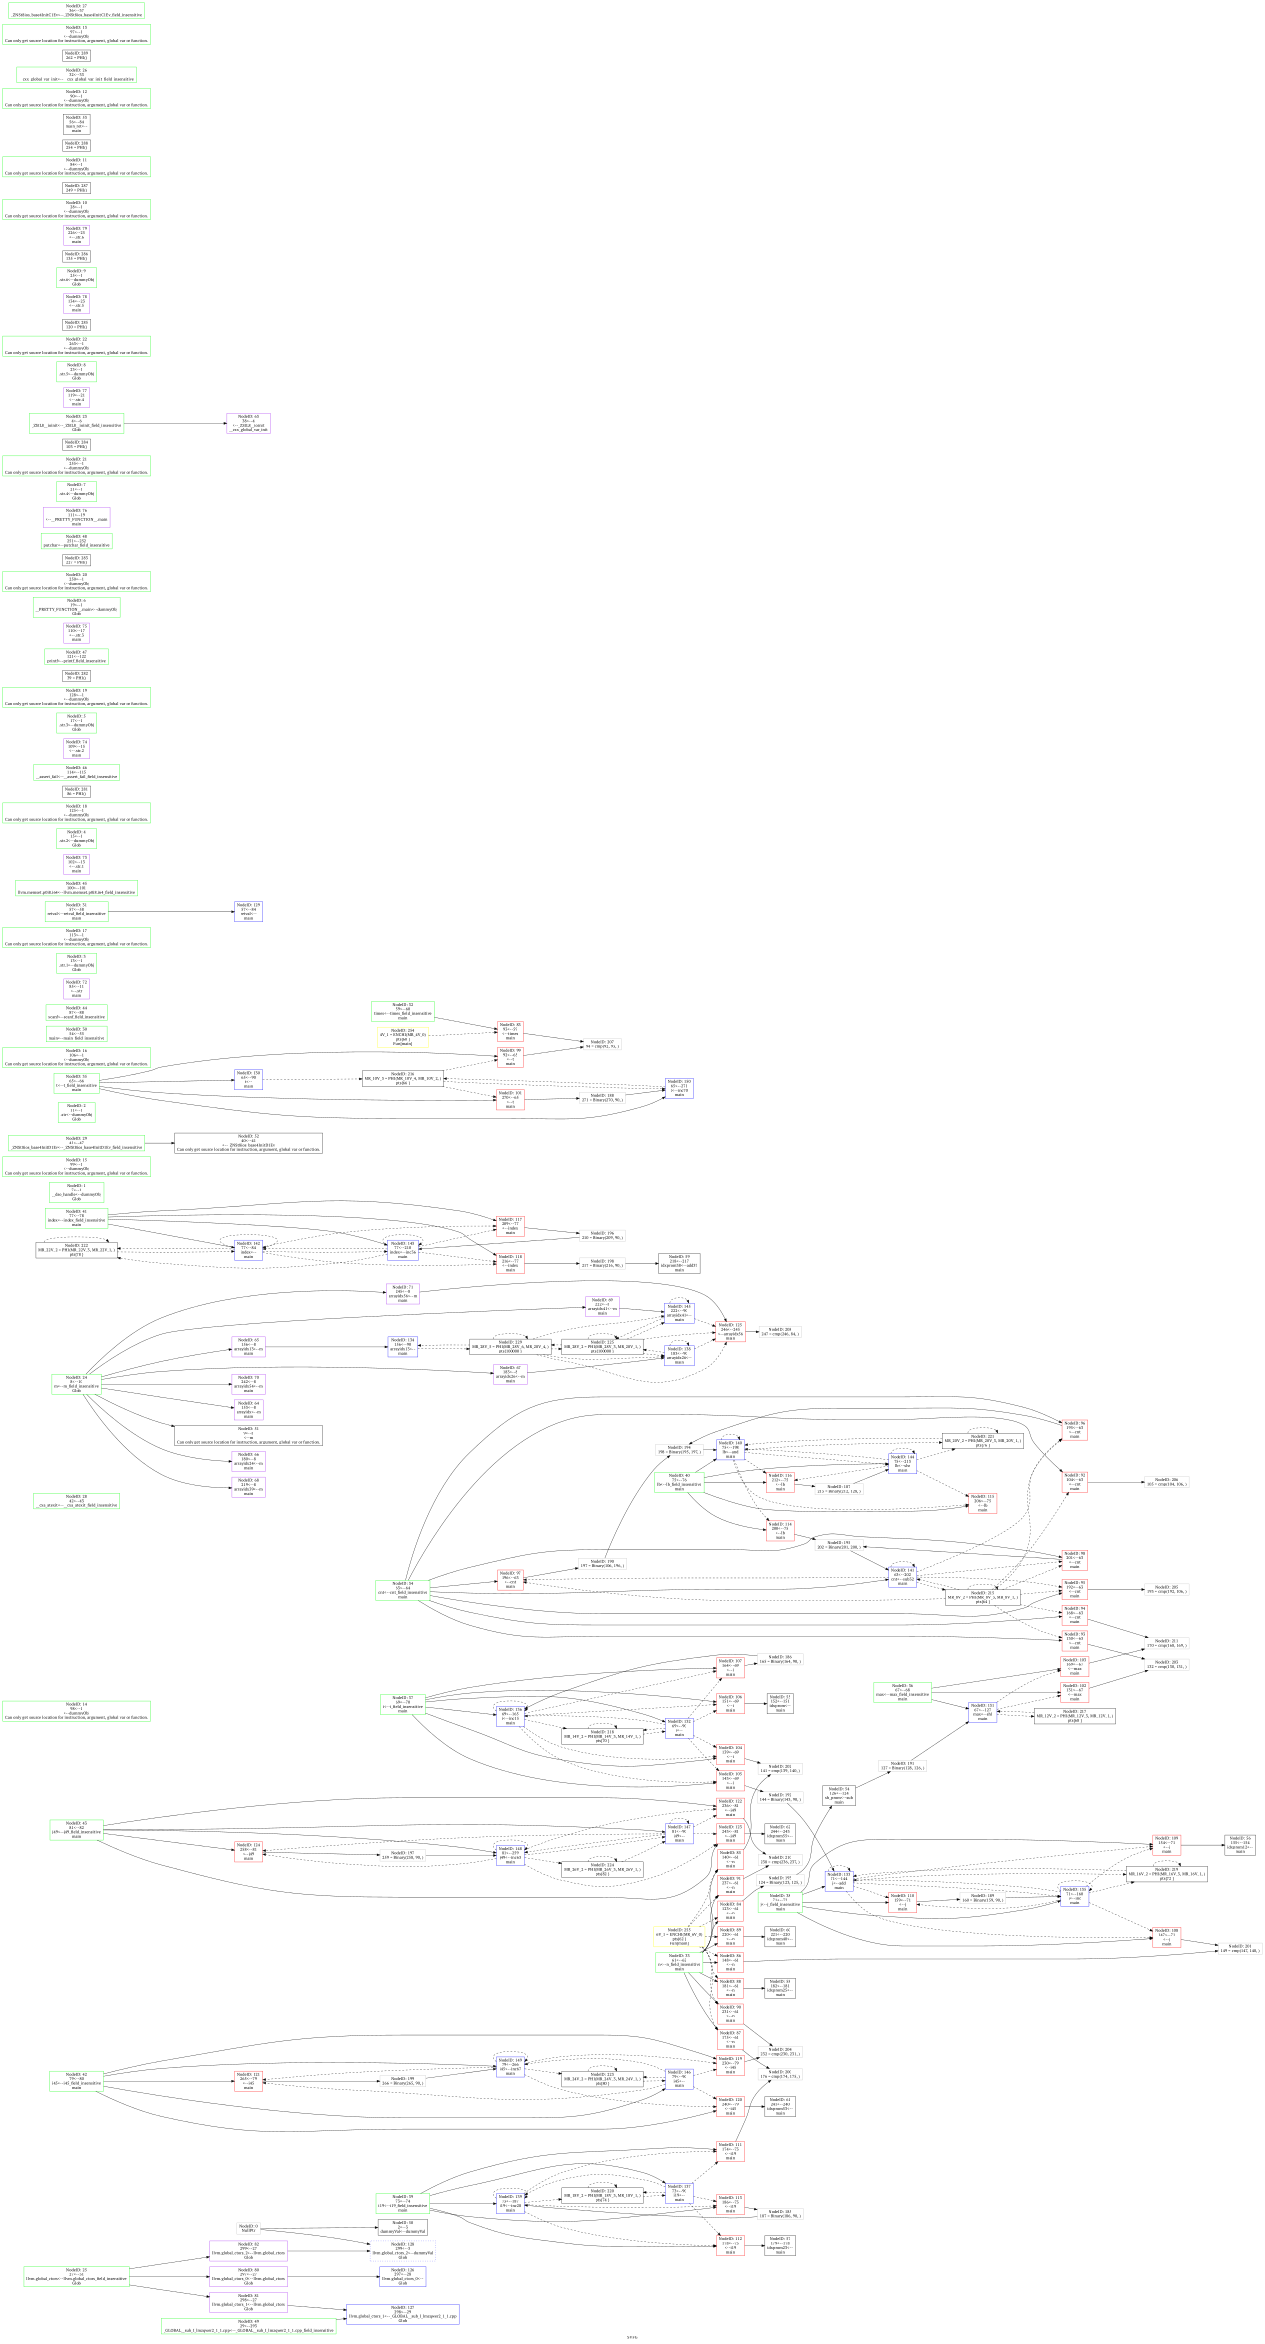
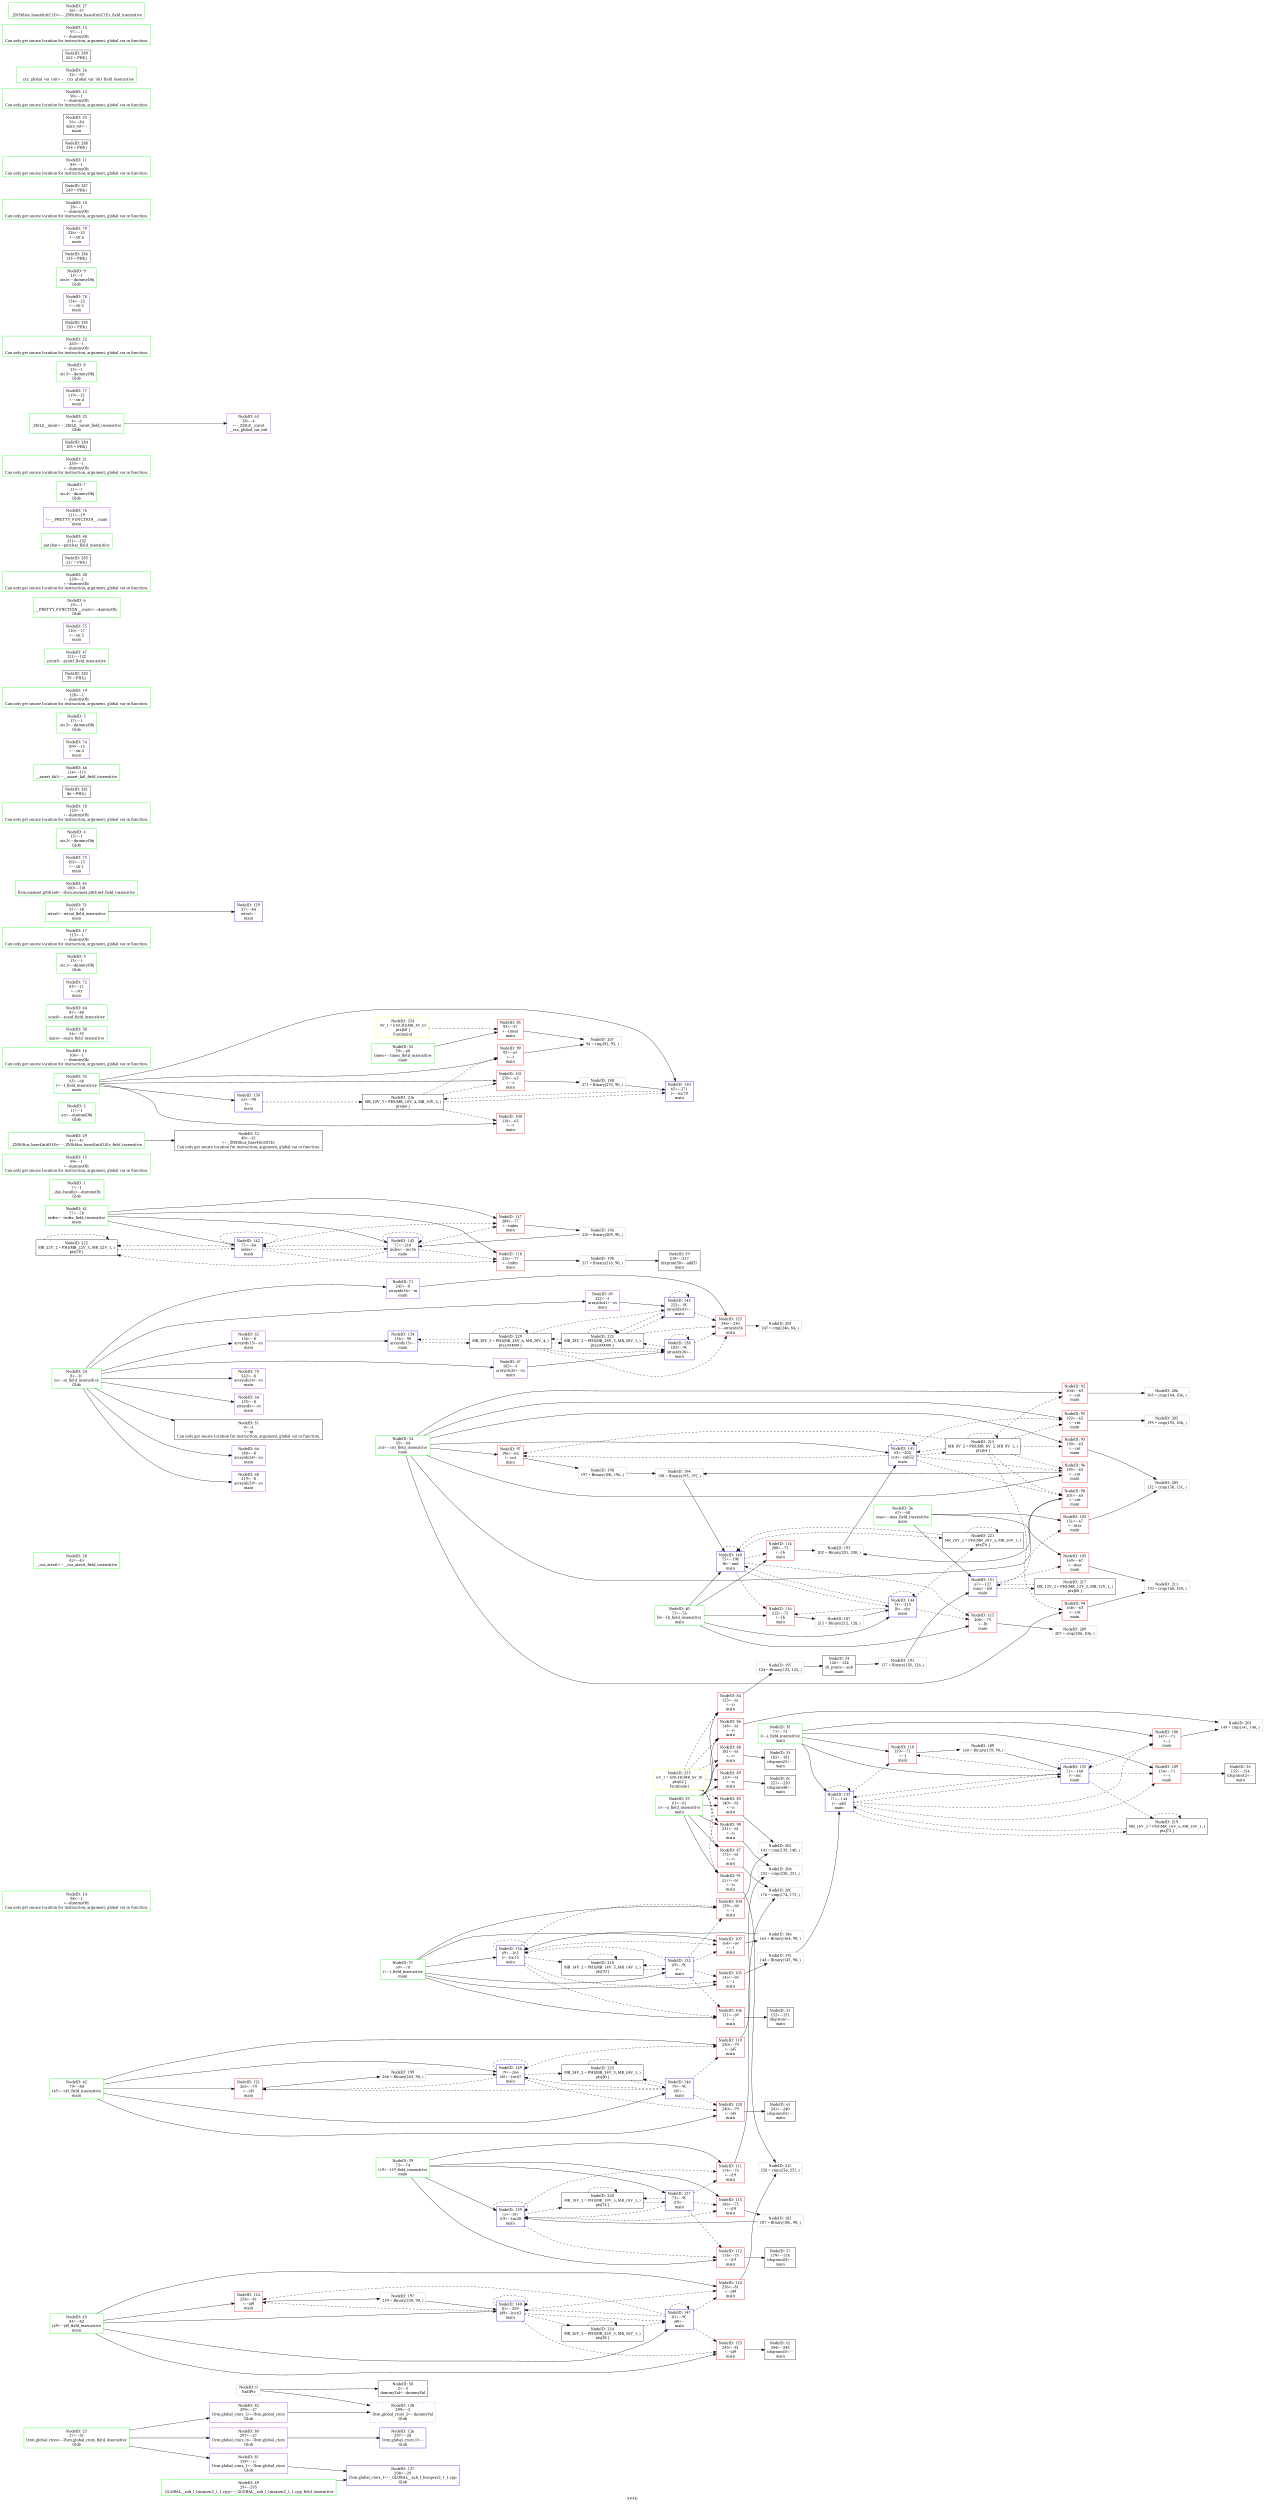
node "NodeID: 100": added
node "NodeID: 209": added
